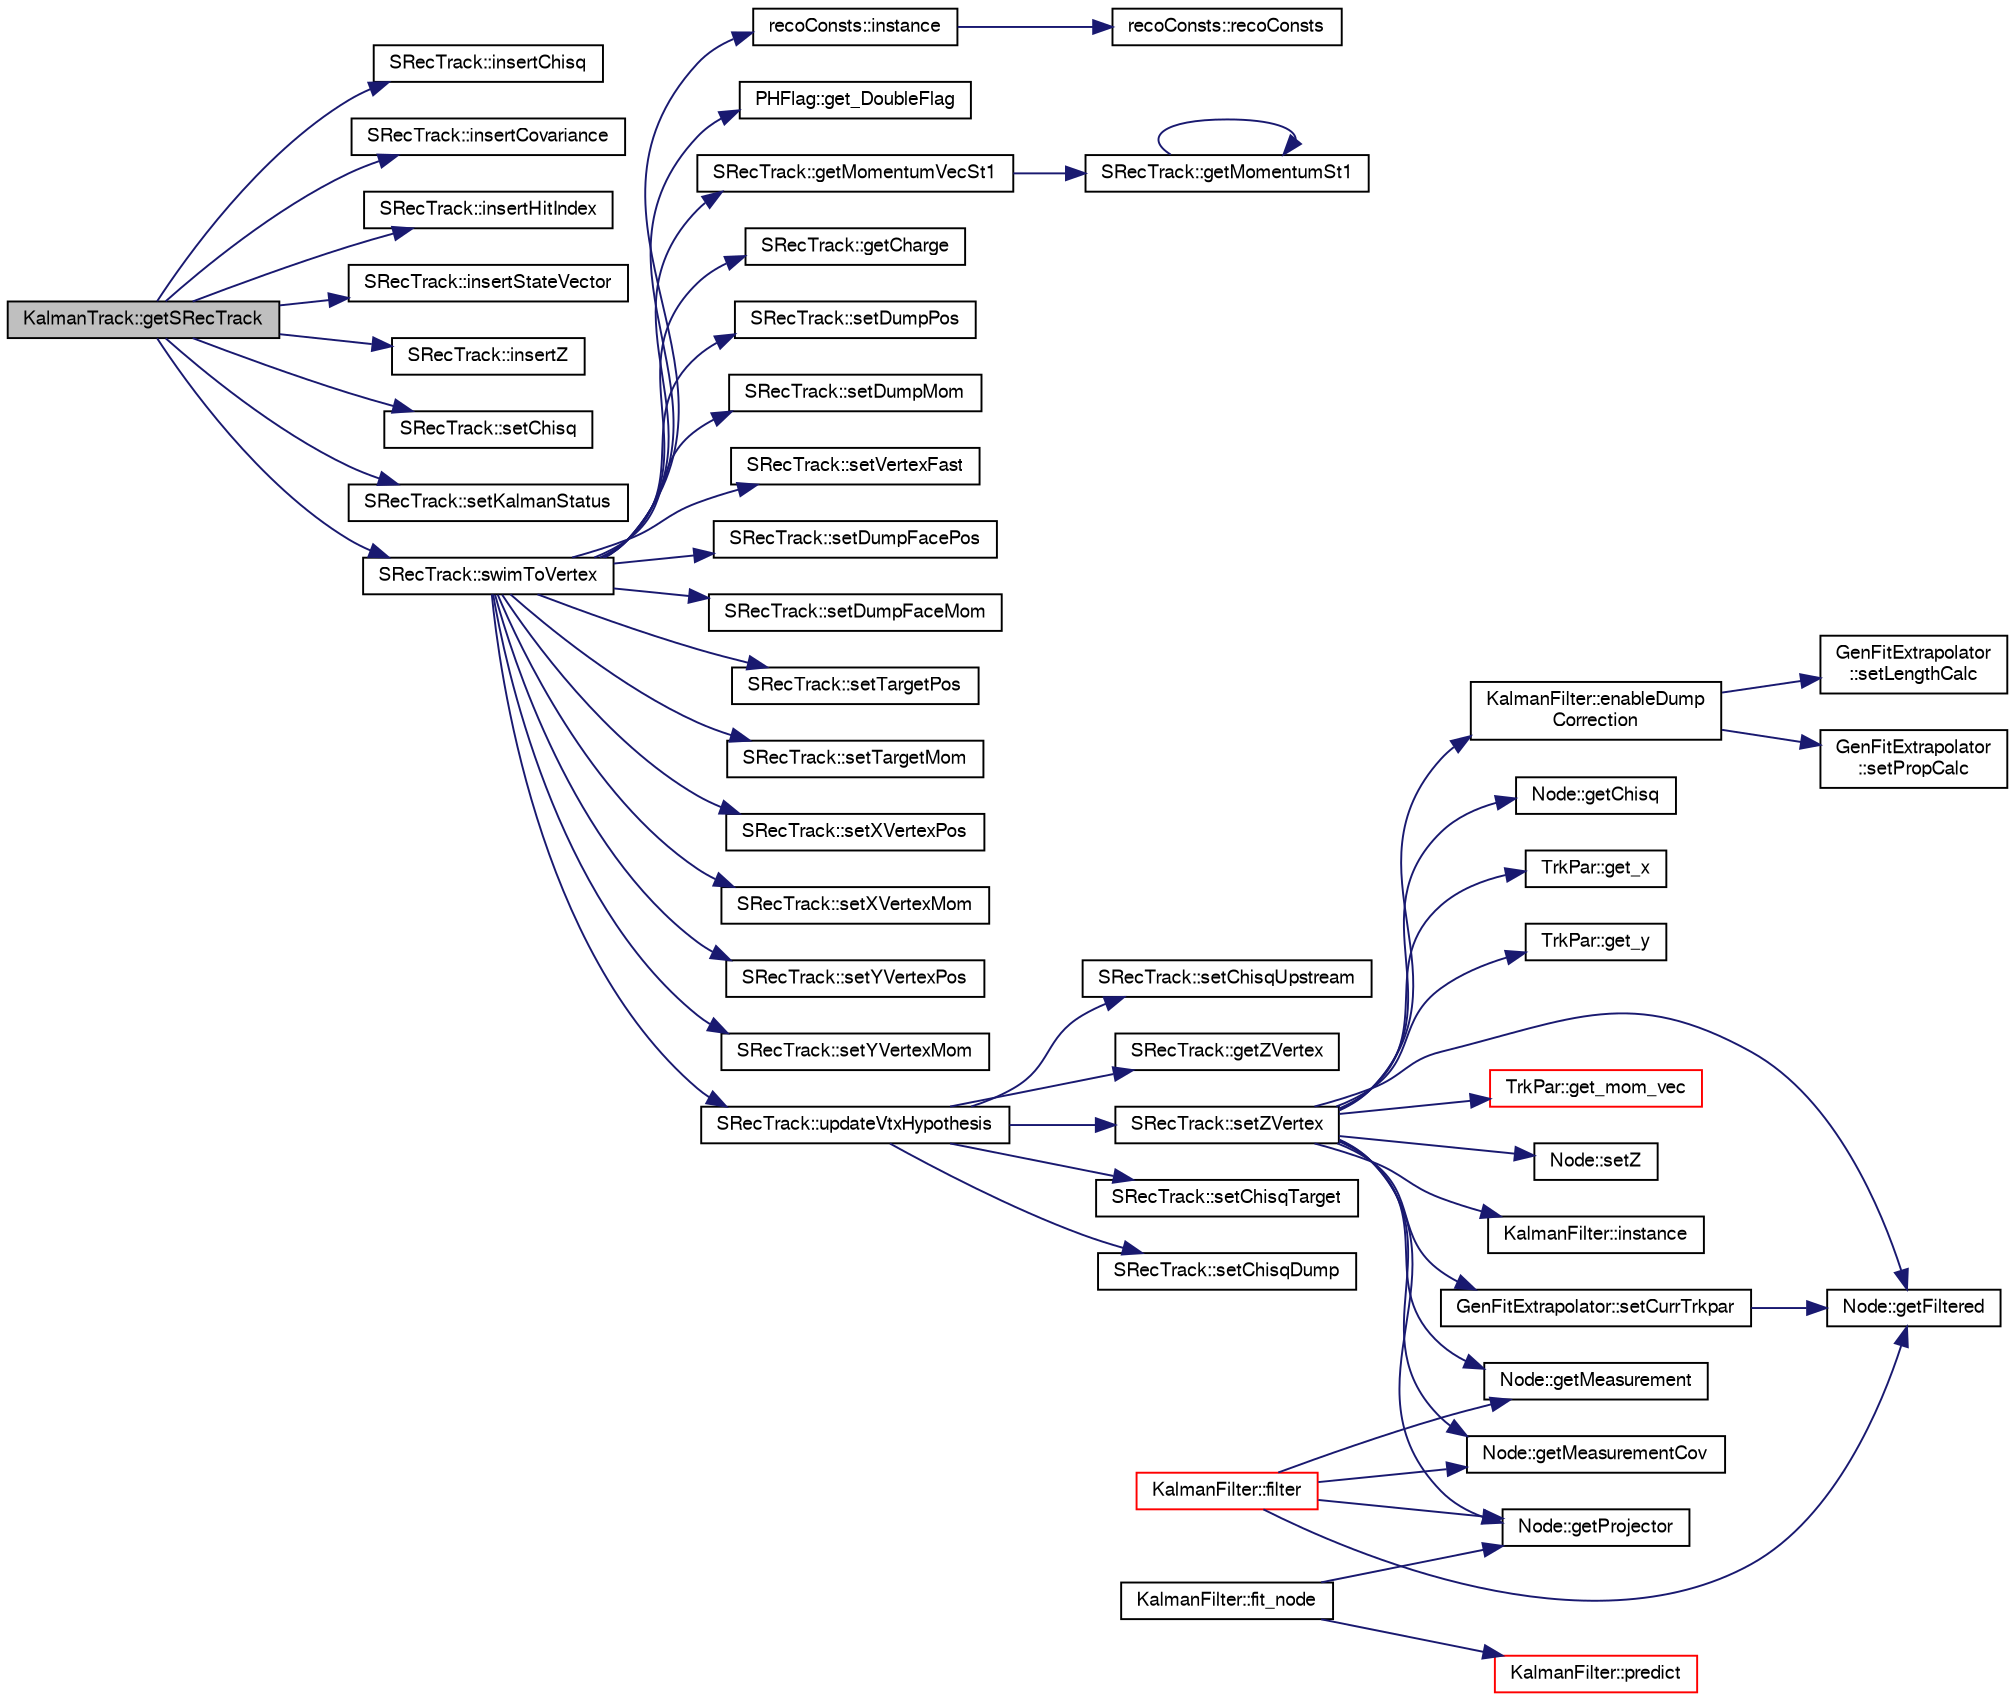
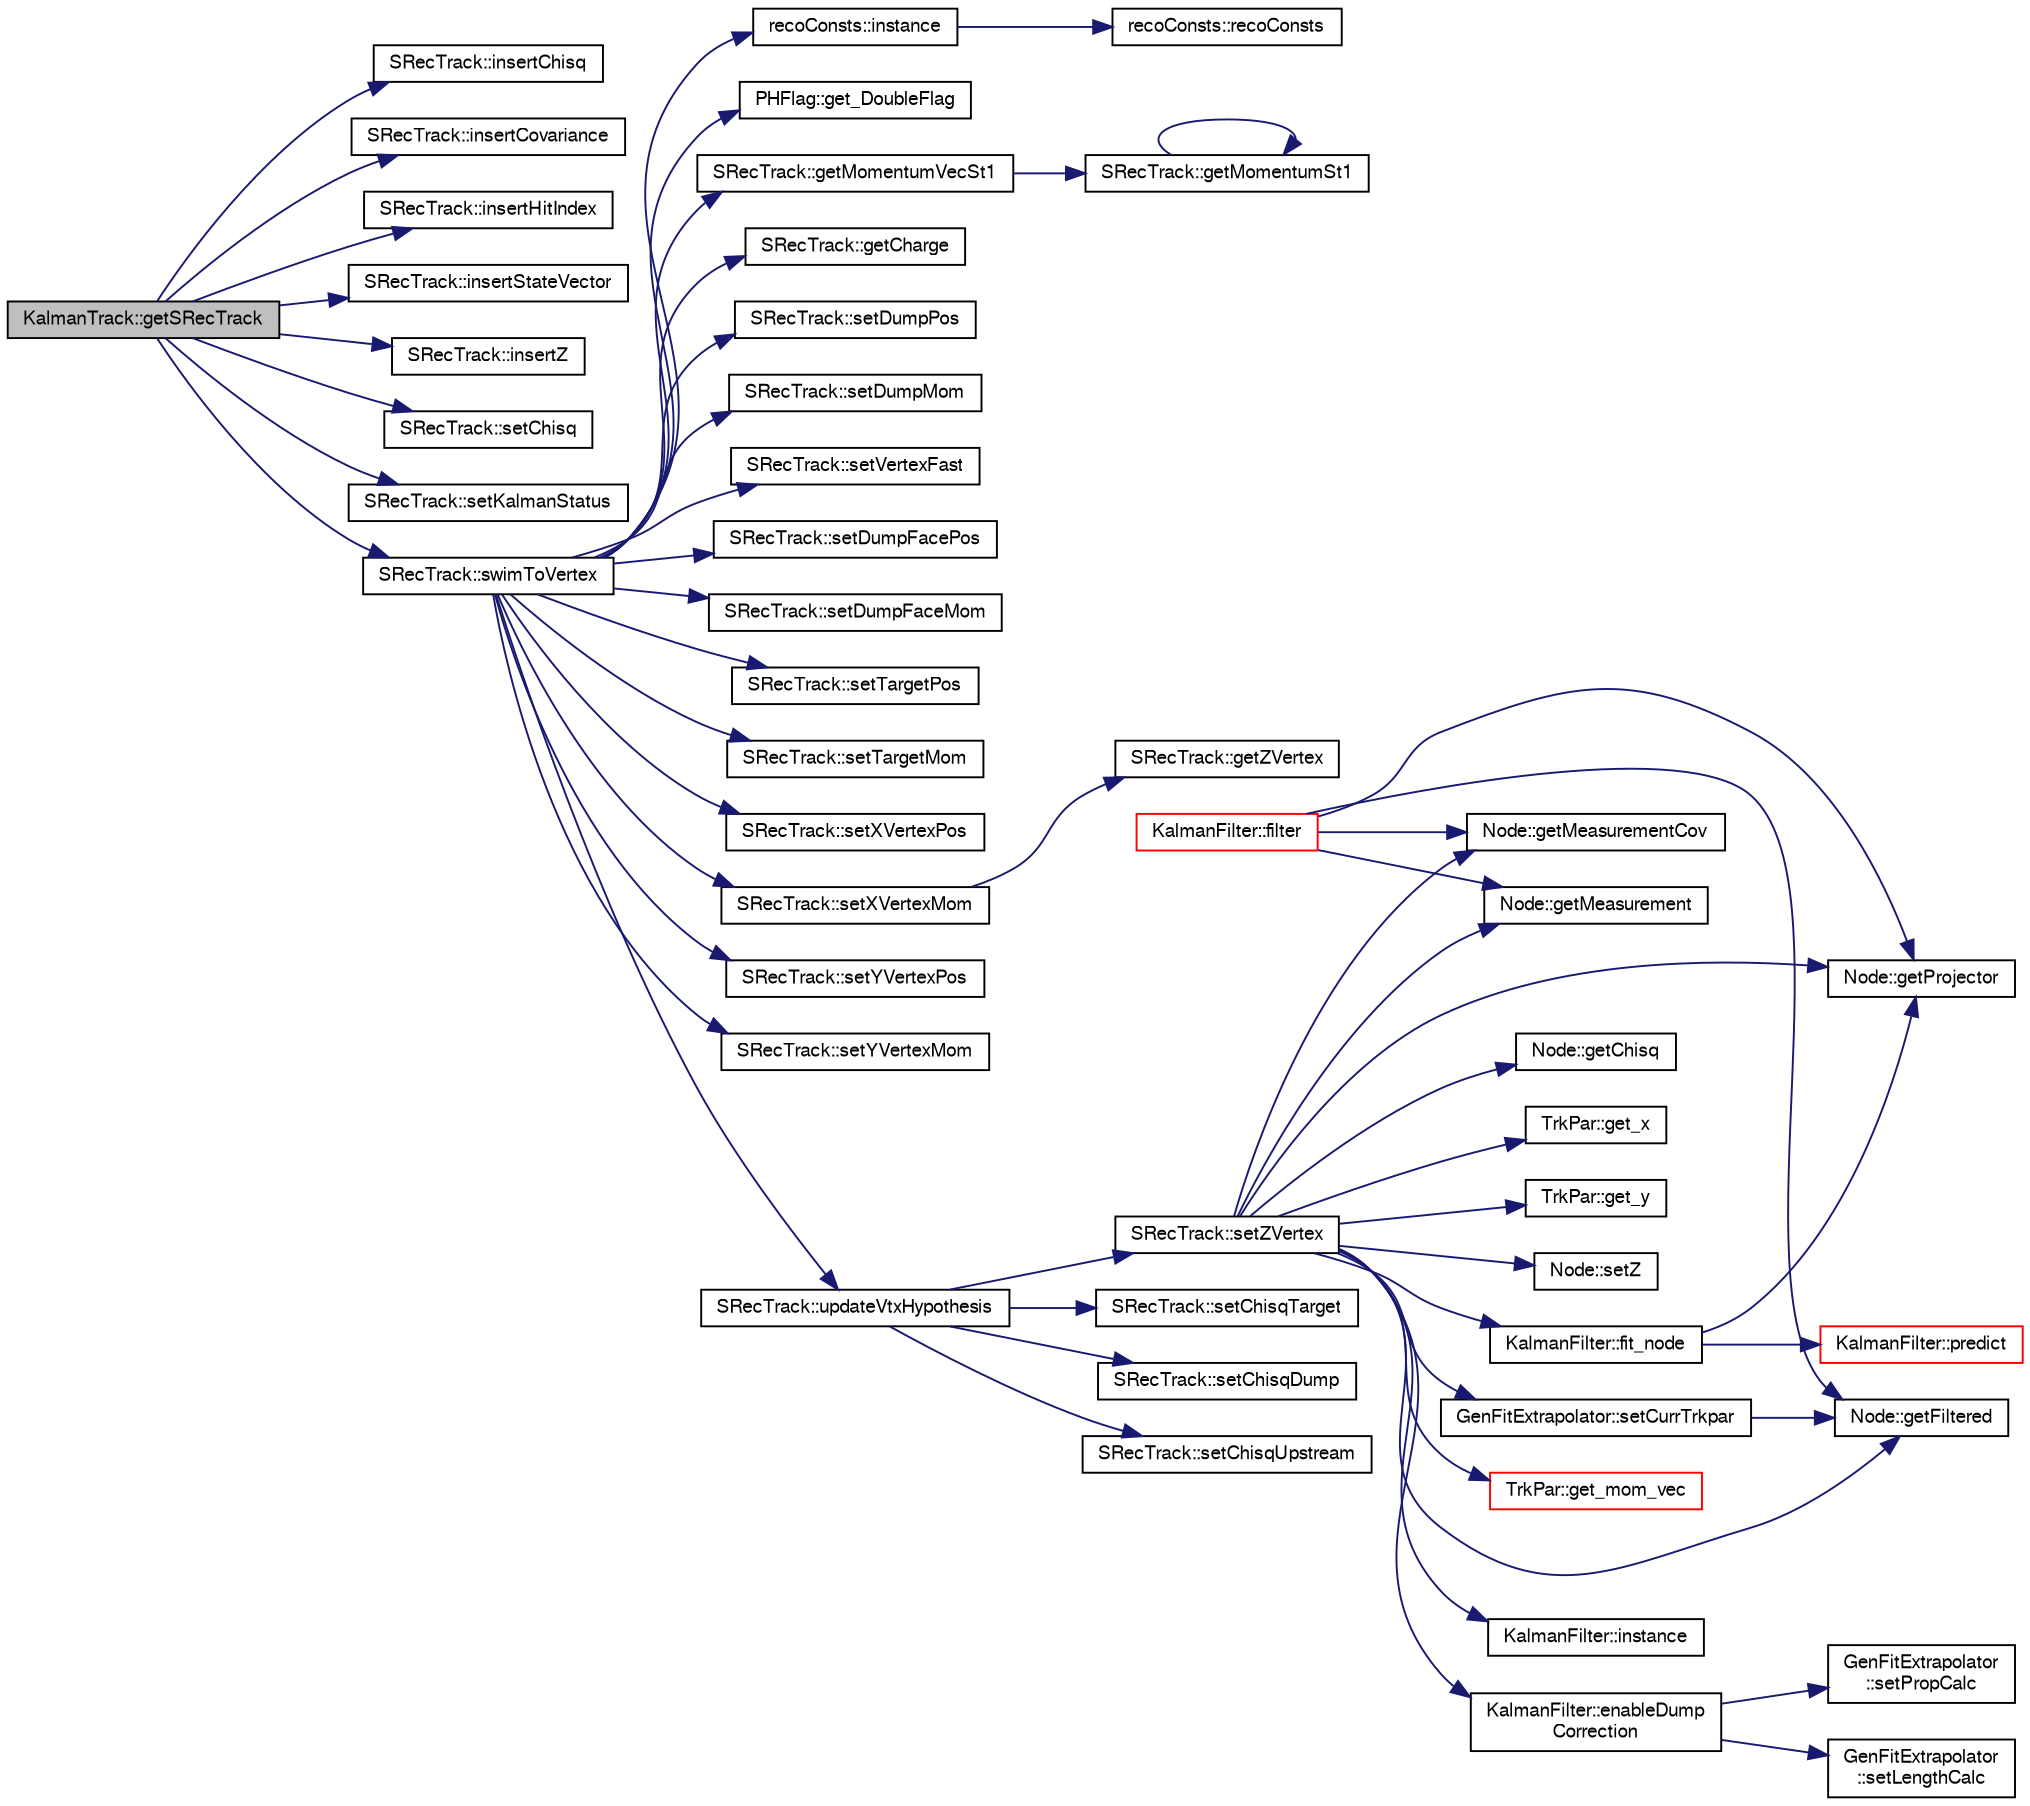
edge "SRecTrack::updateVtxHypothesis" -> "SRecTrack::getZVertex": now "SRecTrack::setXVertexMom" -> "SRecTrack::getZVertex"
edge "SRecTrack::setZVertex" -> "KalmanFilter::fit_node": added
